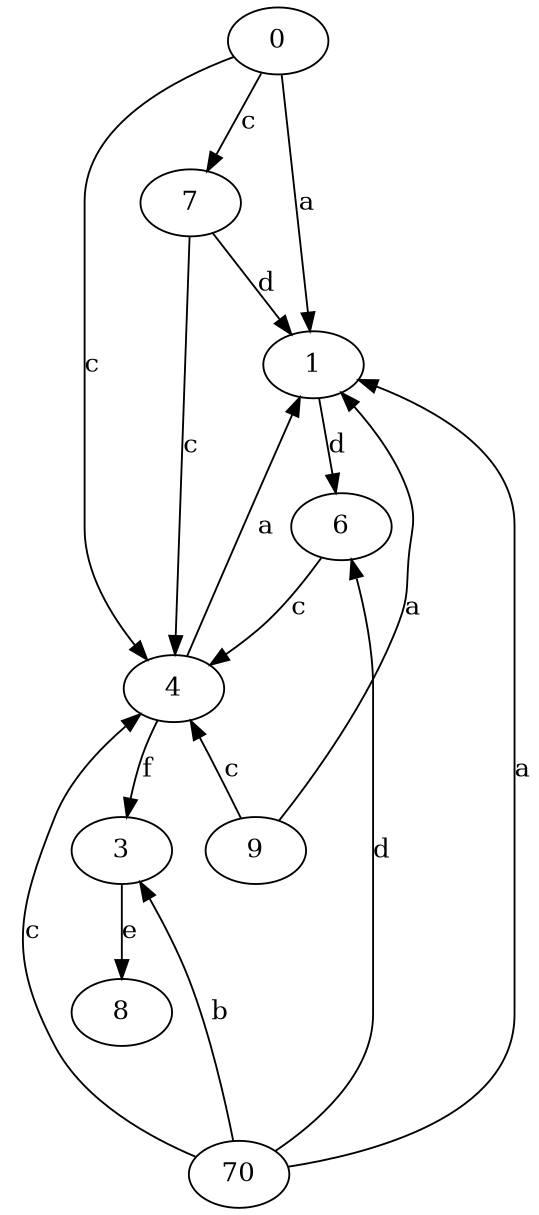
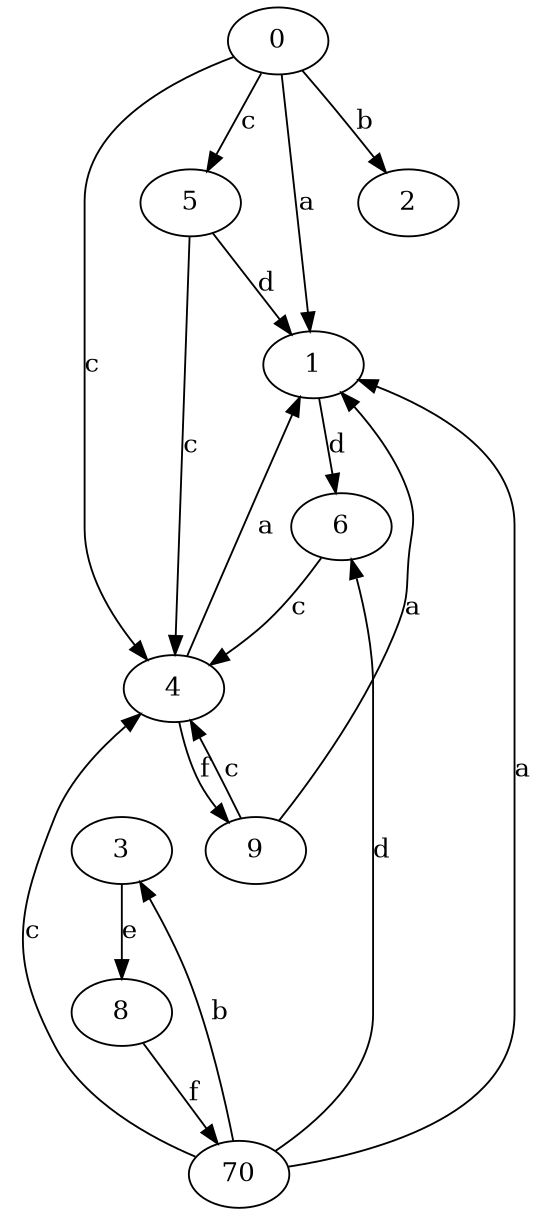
node "7": label "7" -> "5"
node "2": added
edge "4" -> "3": now "4" -> "9"
edge "8" -> "70": added, label "f"
